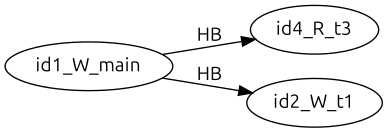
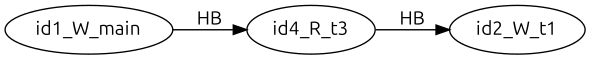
edge "id1_W_main" -> "id2_W_t1": now "id4_R_t3" -> "id2_W_t1"
